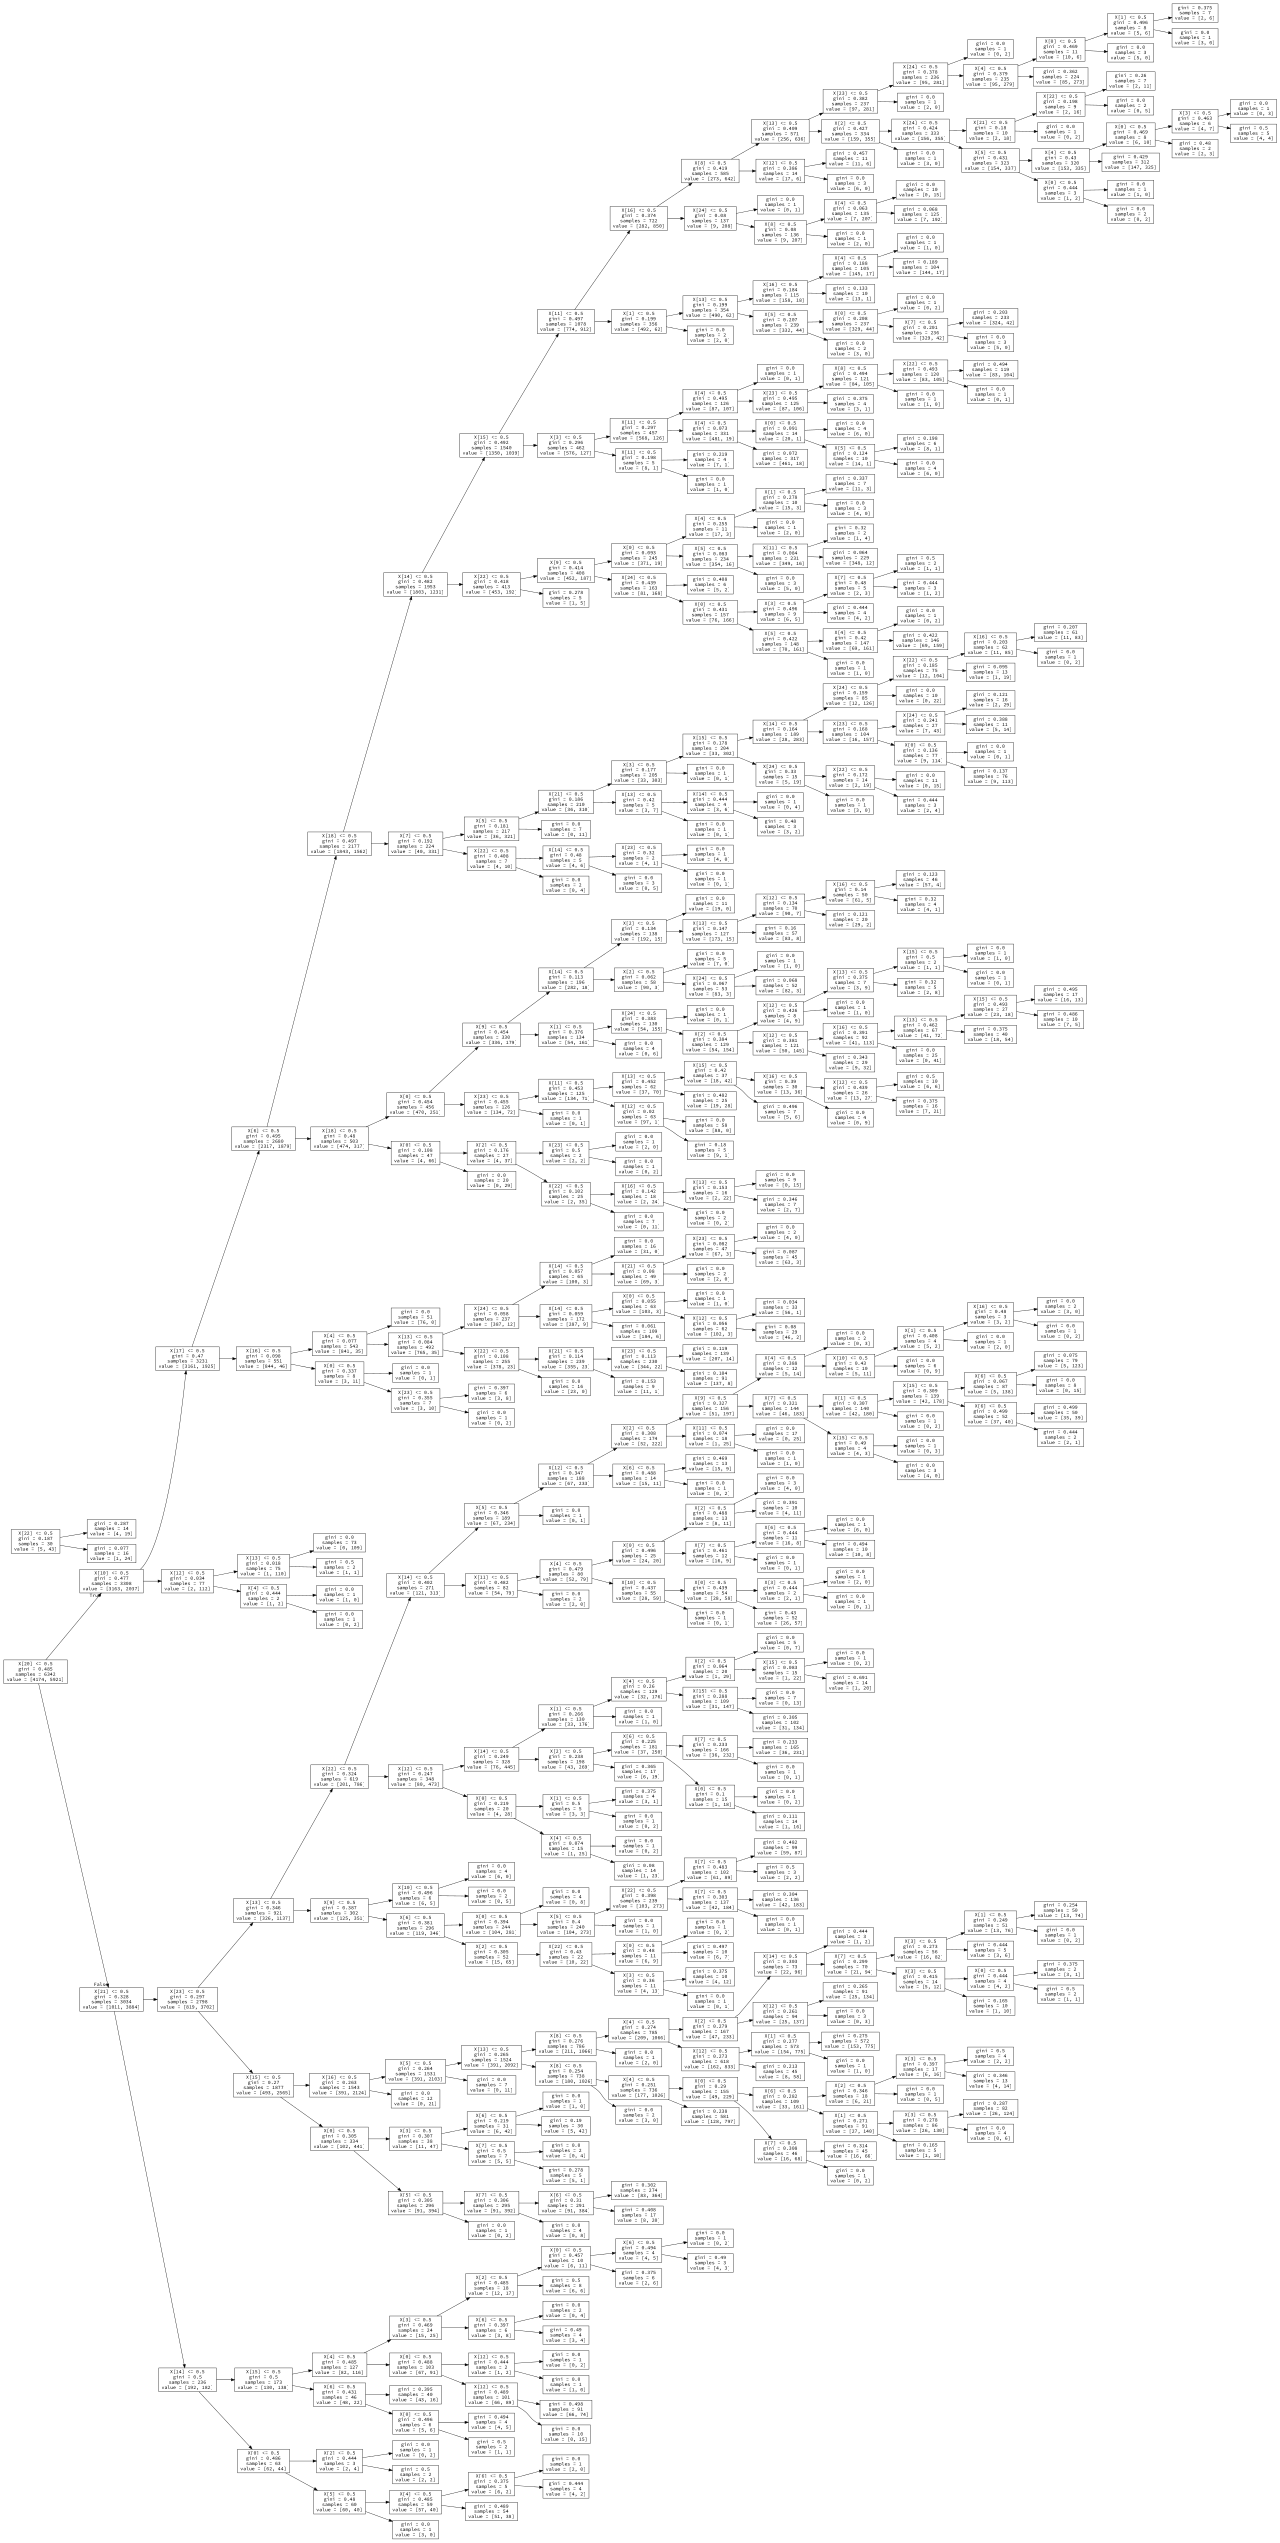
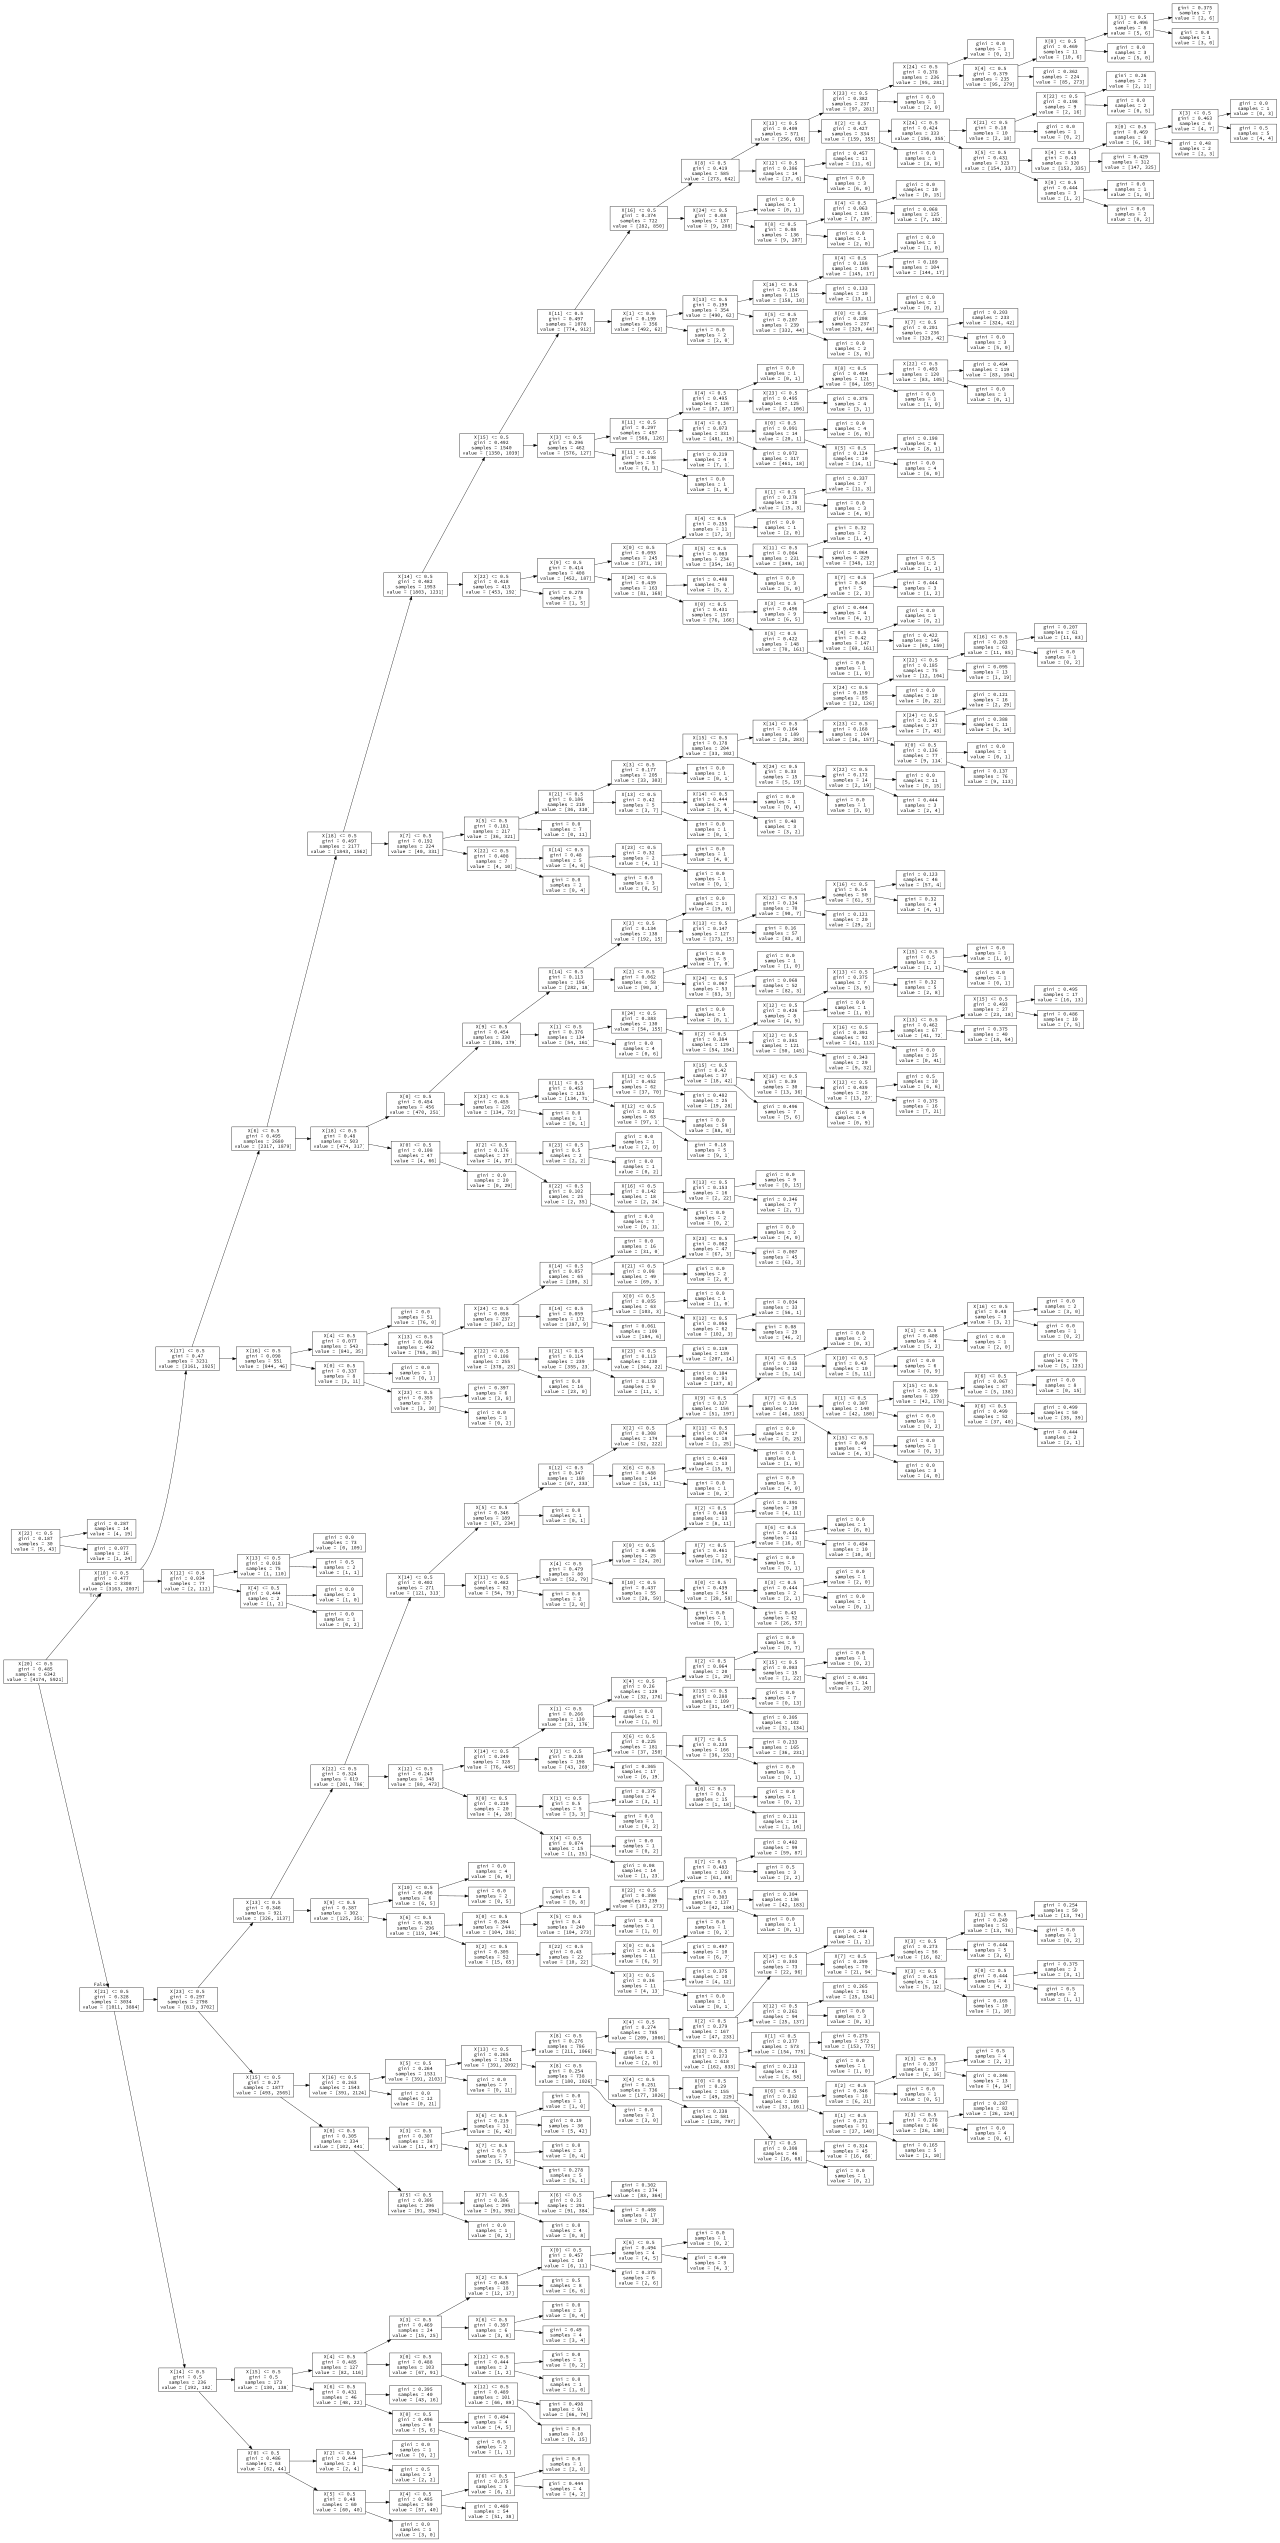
node "X[7] <= 0.5 gini = 0.48 samples = 5 value = [2, 3]": label "X[7] <= 0.5 gini = 0.48 samples = 5 value = [2, 3]" -> "X[7] <= 0.5 gini = 0.48 gini = 5 value = [2, 3]"
